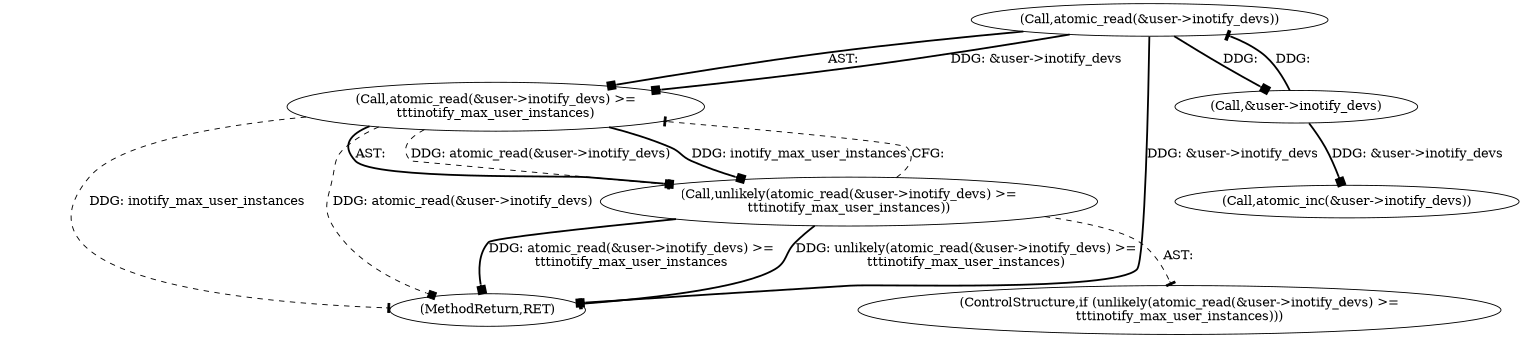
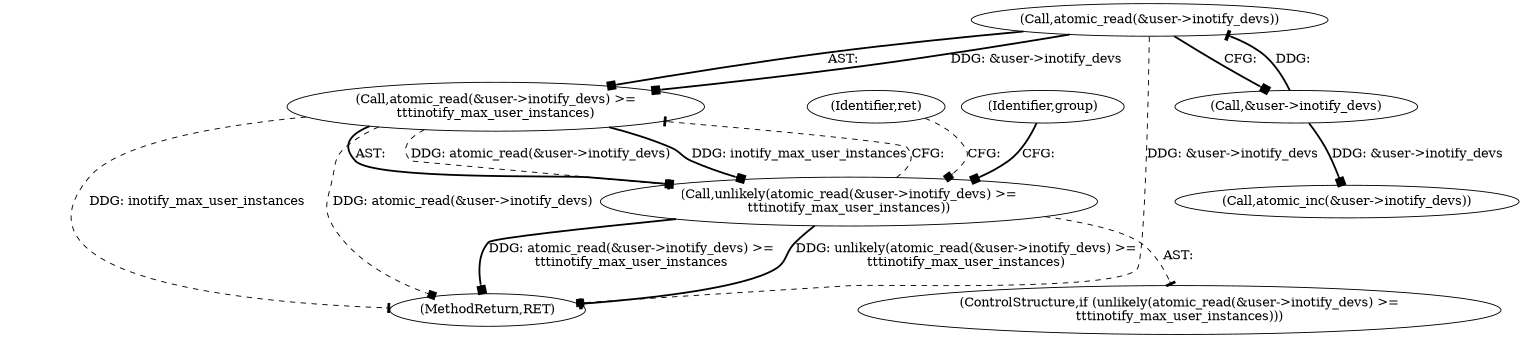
edge "(Call,atomic_read(&user->inotify_devs))" -> "(Call,&user->inotify_devs)": label "DDG: " -> "CFG: "
node "(Identifier,ret)": added
node "(Identifier,group)": added
edge "(Call,atomic_read(&user->inotify_devs))" -> "(MethodReturn,RET)": style bold -> dashed
